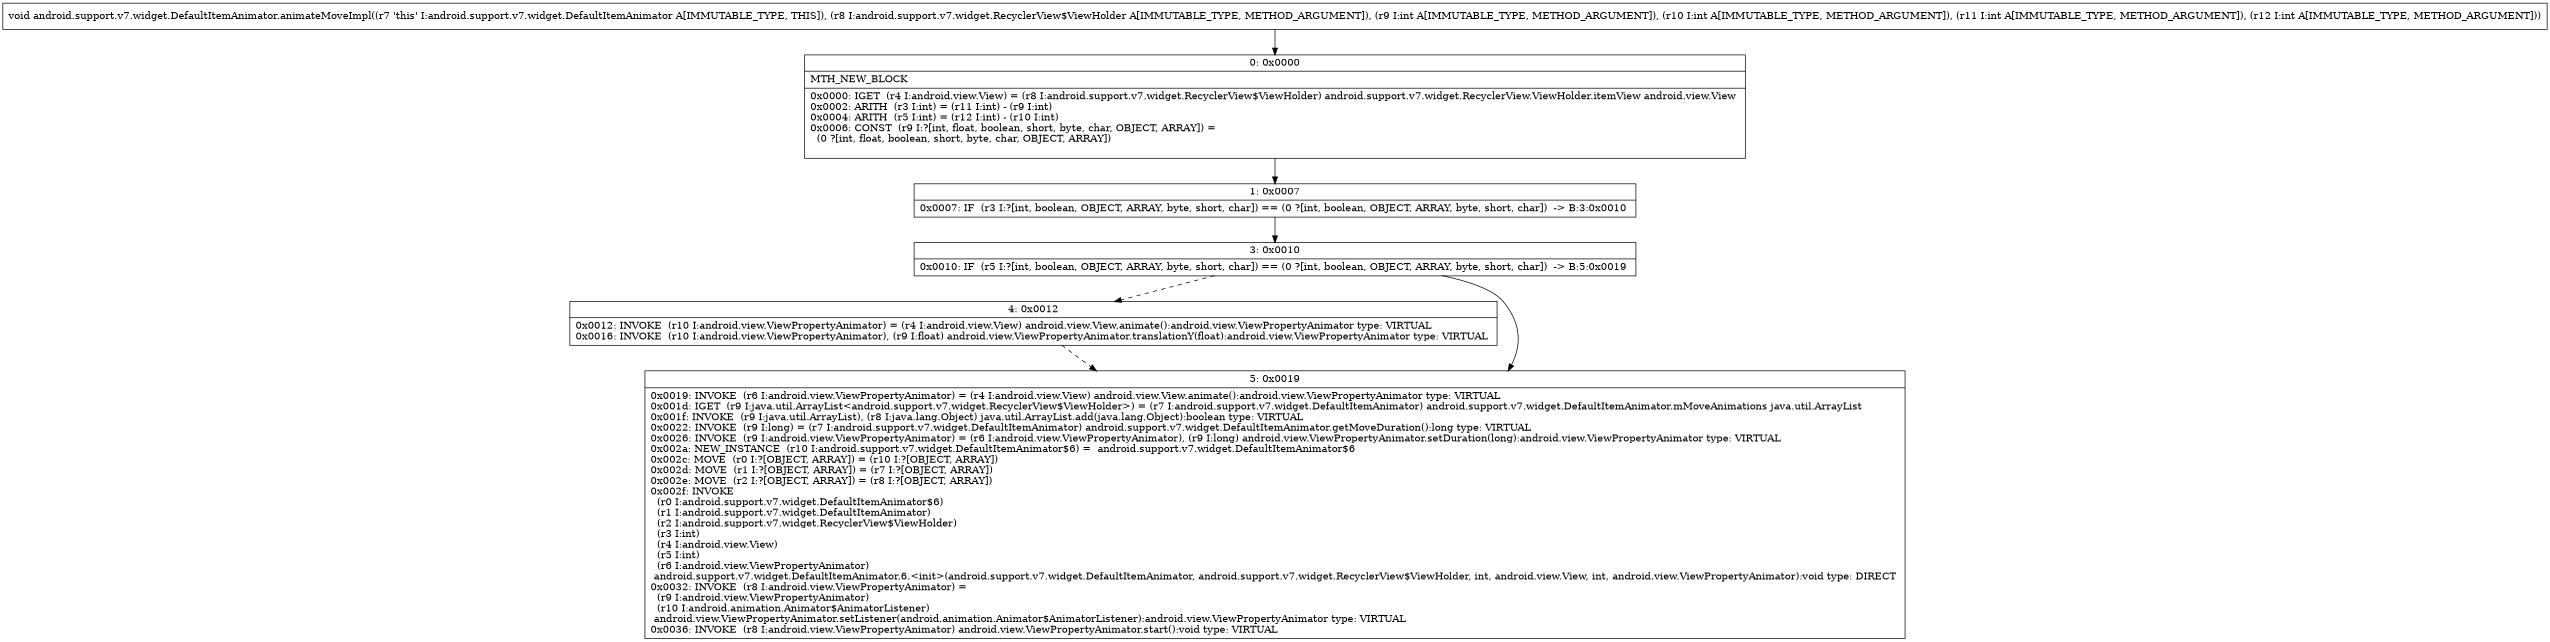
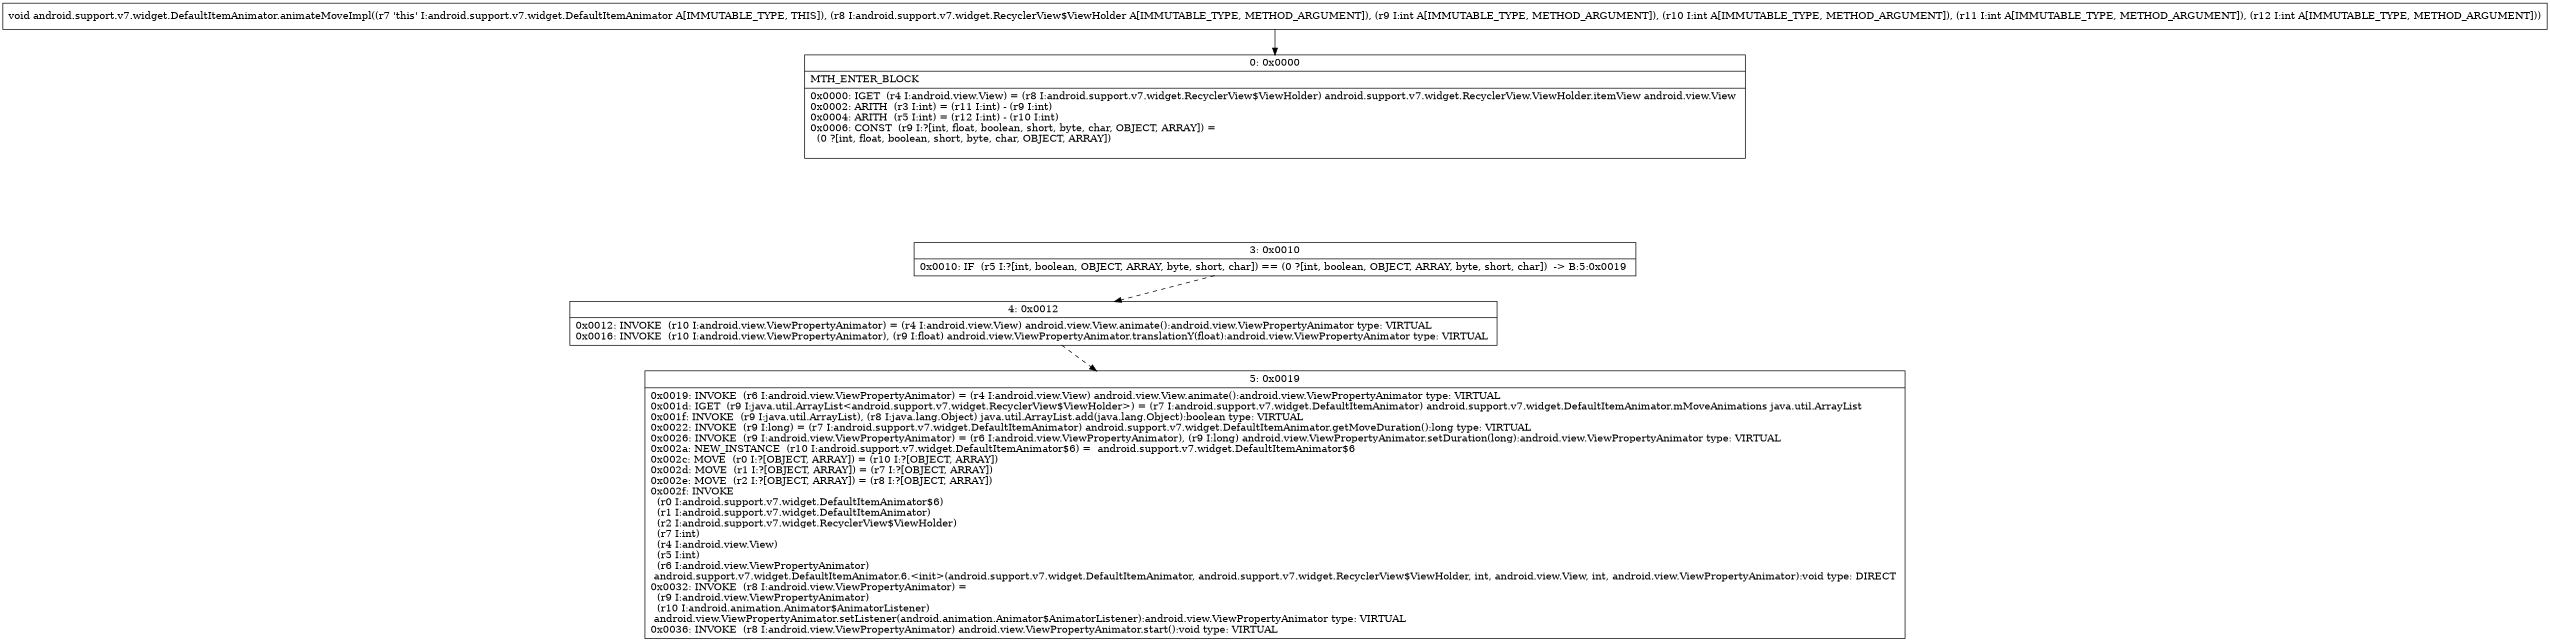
node "0: 0x0000": text "MTH_NEW_BLOCK" -> "MTH_ENTER_BLOCK"
node "1: 0x0007": removed
edge "3: 0x0010" -> "5: 0x0019": removed
node "5: 0x0019": text "(r3 I:int)" -> "(r7 I:int)"
